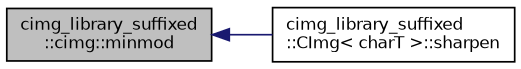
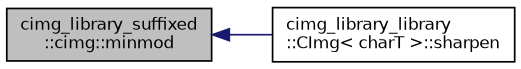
node "cimg_library_suffixed ::CImg< charT >::sharpen": label "cimg_library_suffixed ::CImg< charT >::sharpen" -> "cimg_library_library ::CImg< charT >::sharpen"
